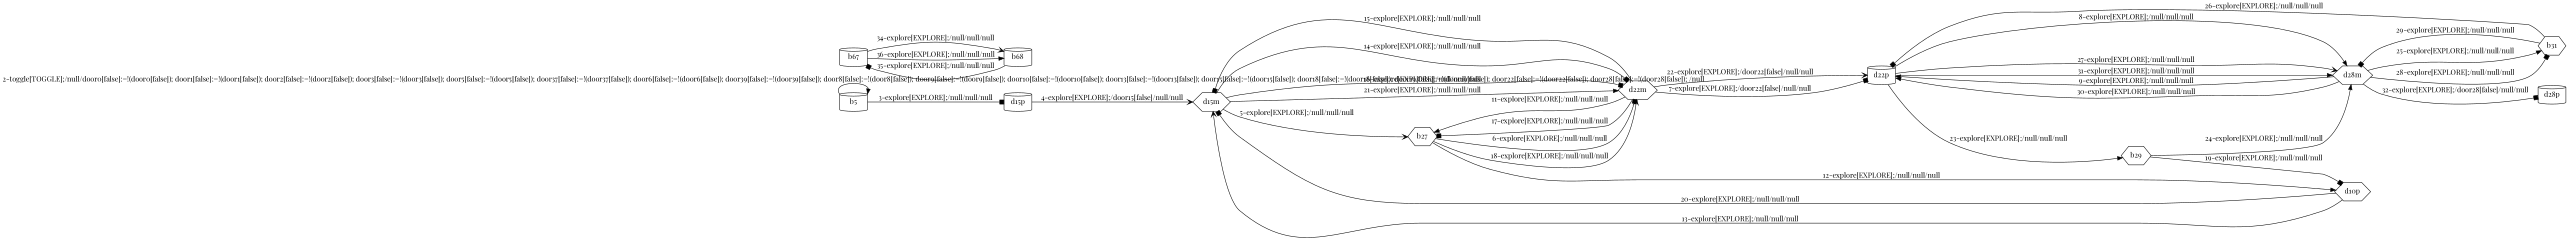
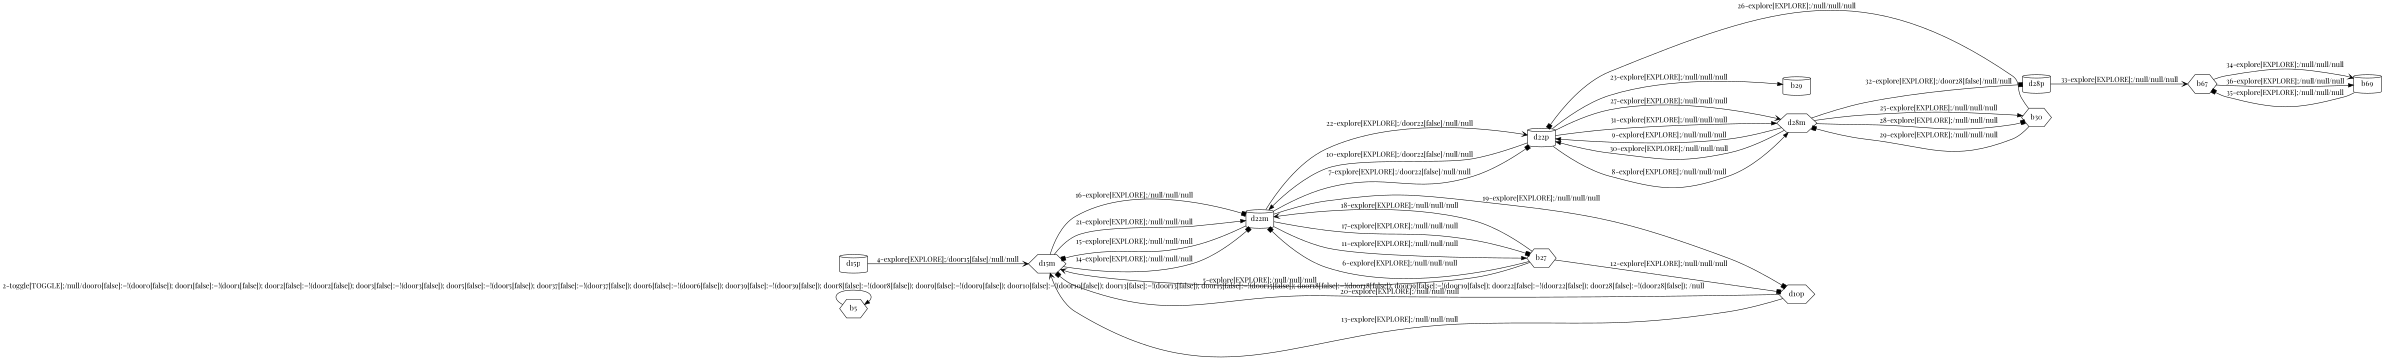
node "b31": label "b31" -> "b30"
node "b67": shape cylinder -> hexagon
node "b68": label "b68" -> "b69"
edge "d28p" -> "b67": added, label "33-explore[EXPLORE];/null/null/null"
node "d22m": shape hexagon -> cylinder
node "b5": shape cylinder -> hexagon
edge "b5" -> "d15p": removed, label "3-explore[EXPLORE];/null/null/null"
edge "d15m" -> "b27": reversed
edge "b29" -> "d28m": removed, label "24-explore[EXPLORE];/null/null/null"
node "b29": shape hexagon -> cylinder
edge "d22p" -> "d22m": added, label "10-explore[EXPLORE];/door22[false]/null/null"
edge "b29" -> "d10p": now "d22m" -> "d10p"
edge "b27" -> "d10p": arrowhead normal -> box
